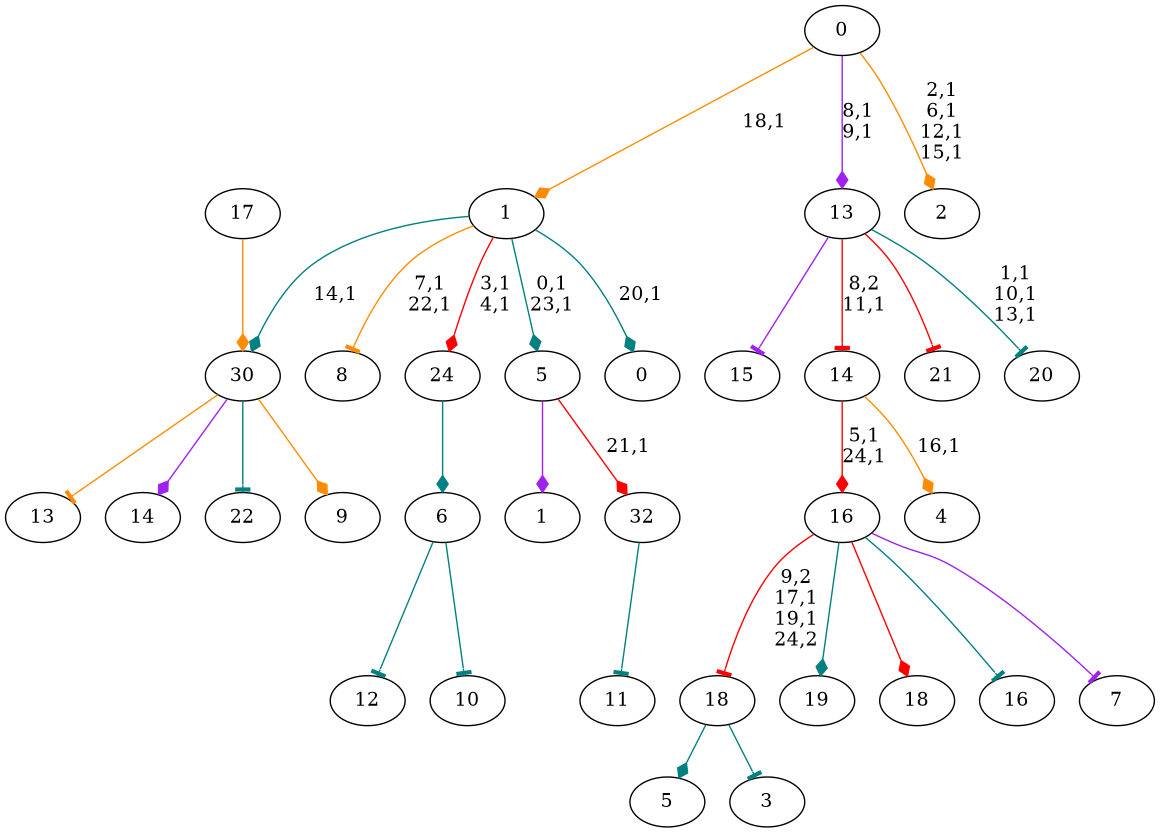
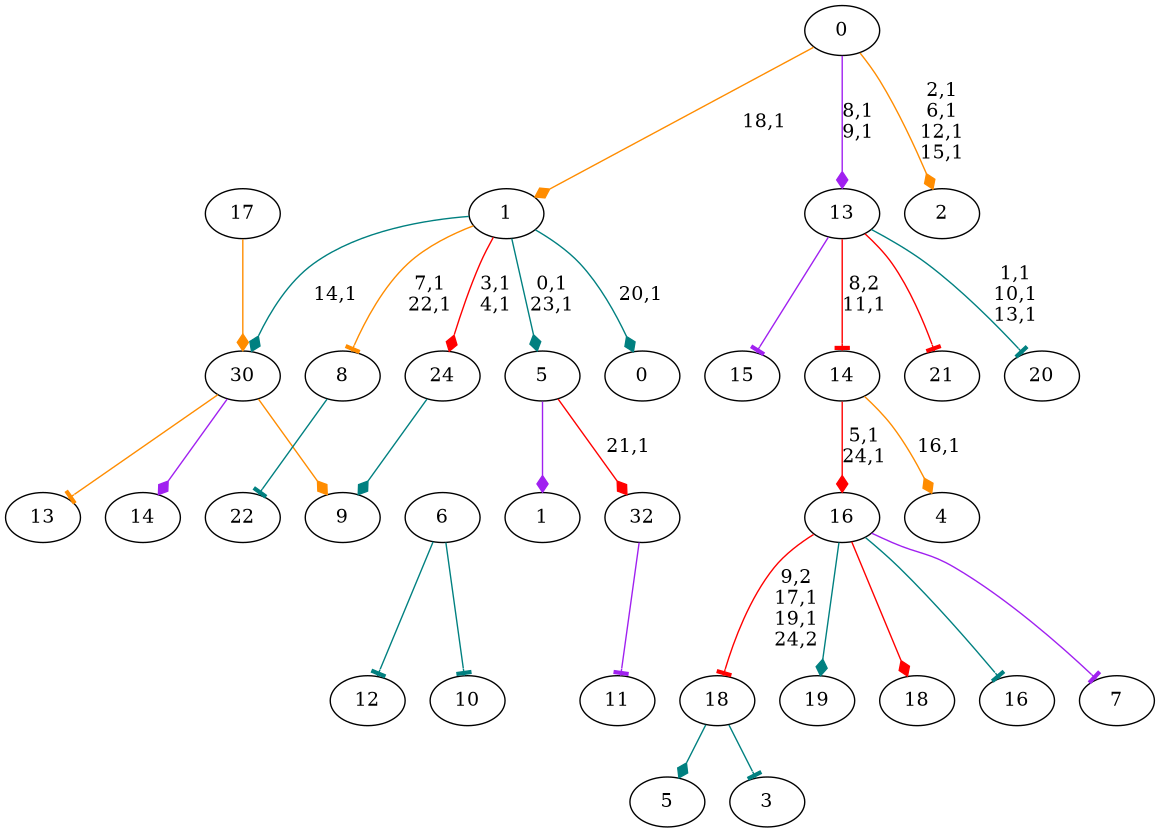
edge "24" -> "6": now "24" -> "9"
edge "30" -> "22": now "8" -> "22"
edge "32" -> "11": color teal -> purple
